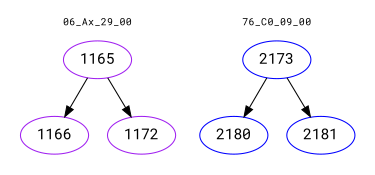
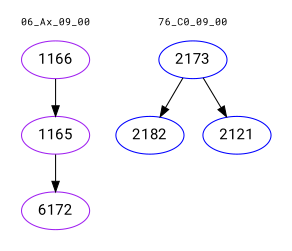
cluster "06_Ax_29_00": label "06_Ax_29_00" -> "06_Ax_09_00"
edge "1165" -> "1166": reversed
node "1172": label "1172" -> "6172"
node "2180": label "2180" -> "2182"
node "2181": label "2181" -> "2121"
